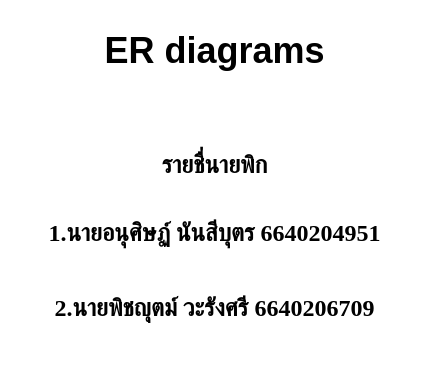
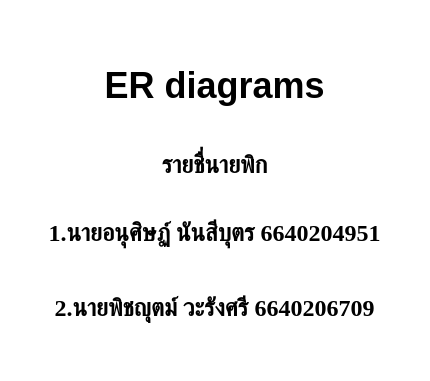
node "ER diagrams": moved (215, 51) -> (215, 86)
